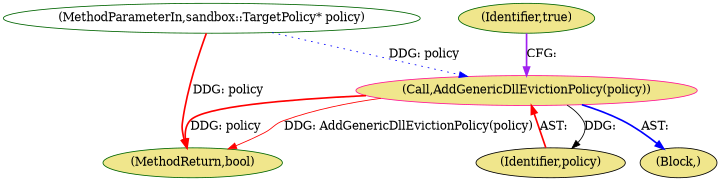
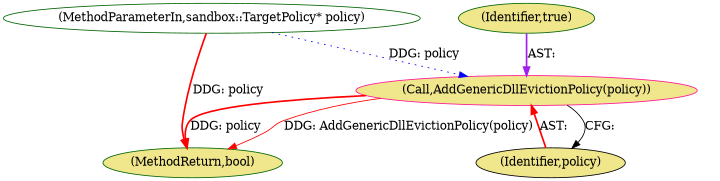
edge "(Identifier,true)" -> "(Call,AddGenericDllEvictionPolicy(policy))": label "CFG: " -> "AST: "
edge "(Call,AddGenericDllEvictionPolicy(policy))" -> "(Identifier,policy)": label "DDG: " -> "CFG: "
node "(Block,)": removed
